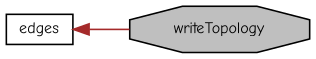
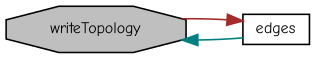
edge "edges" -> "writeTopology": added
